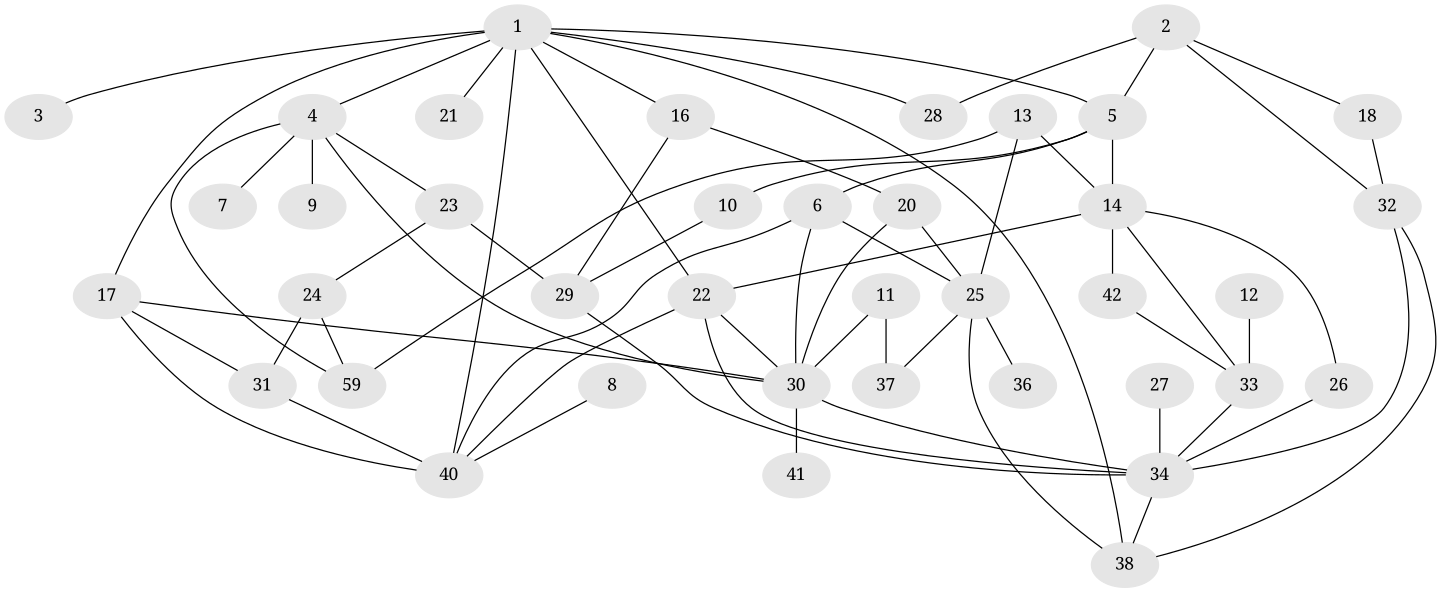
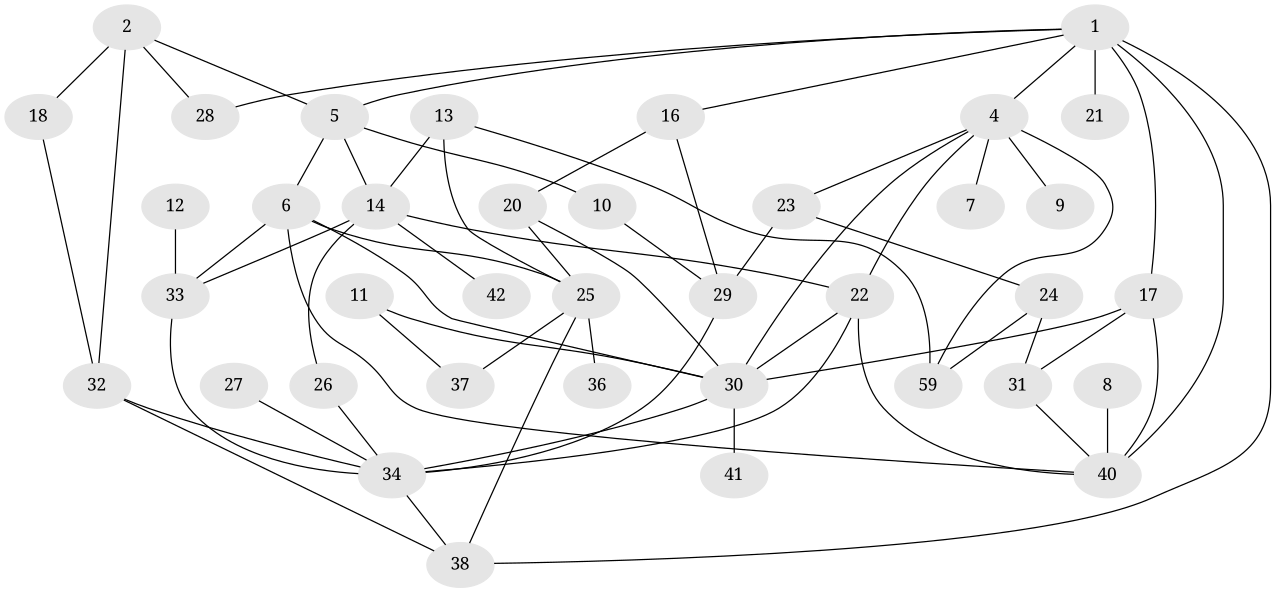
node "3": removed
edge "1" -- "22": now "4" -- "22"
edge "42" -- "33": now "6" -- "33"
